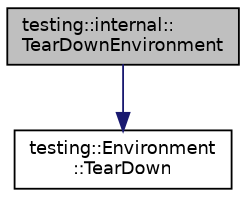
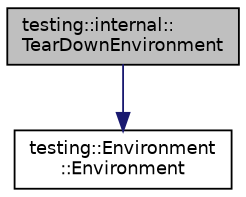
node "testing::Environment ::TearDown": label "testing::Environment ::TearDown" -> "testing::Environment ::Environment"
